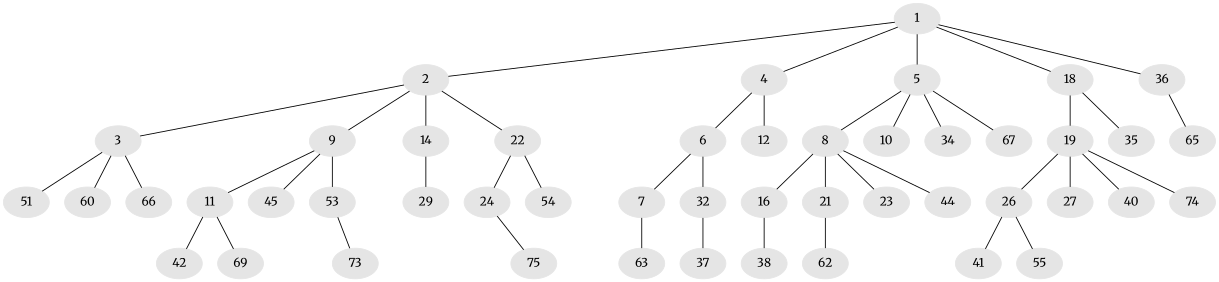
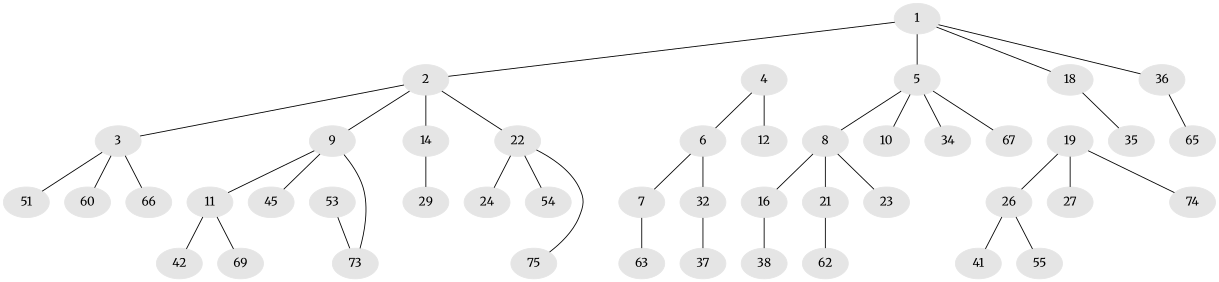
edge "1" -- "4": removed
edge "18" -- "19": removed
edge "9" -- "53": now "9" -- "73"
node "44": removed
node "40": removed
edge "24" -- "75": now "22" -- "75"
